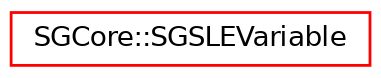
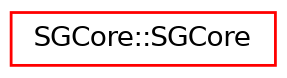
node "SGCore::SGSLEVariable": label "SGCore::SGSLEVariable" -> "SGCore::SGCore"
